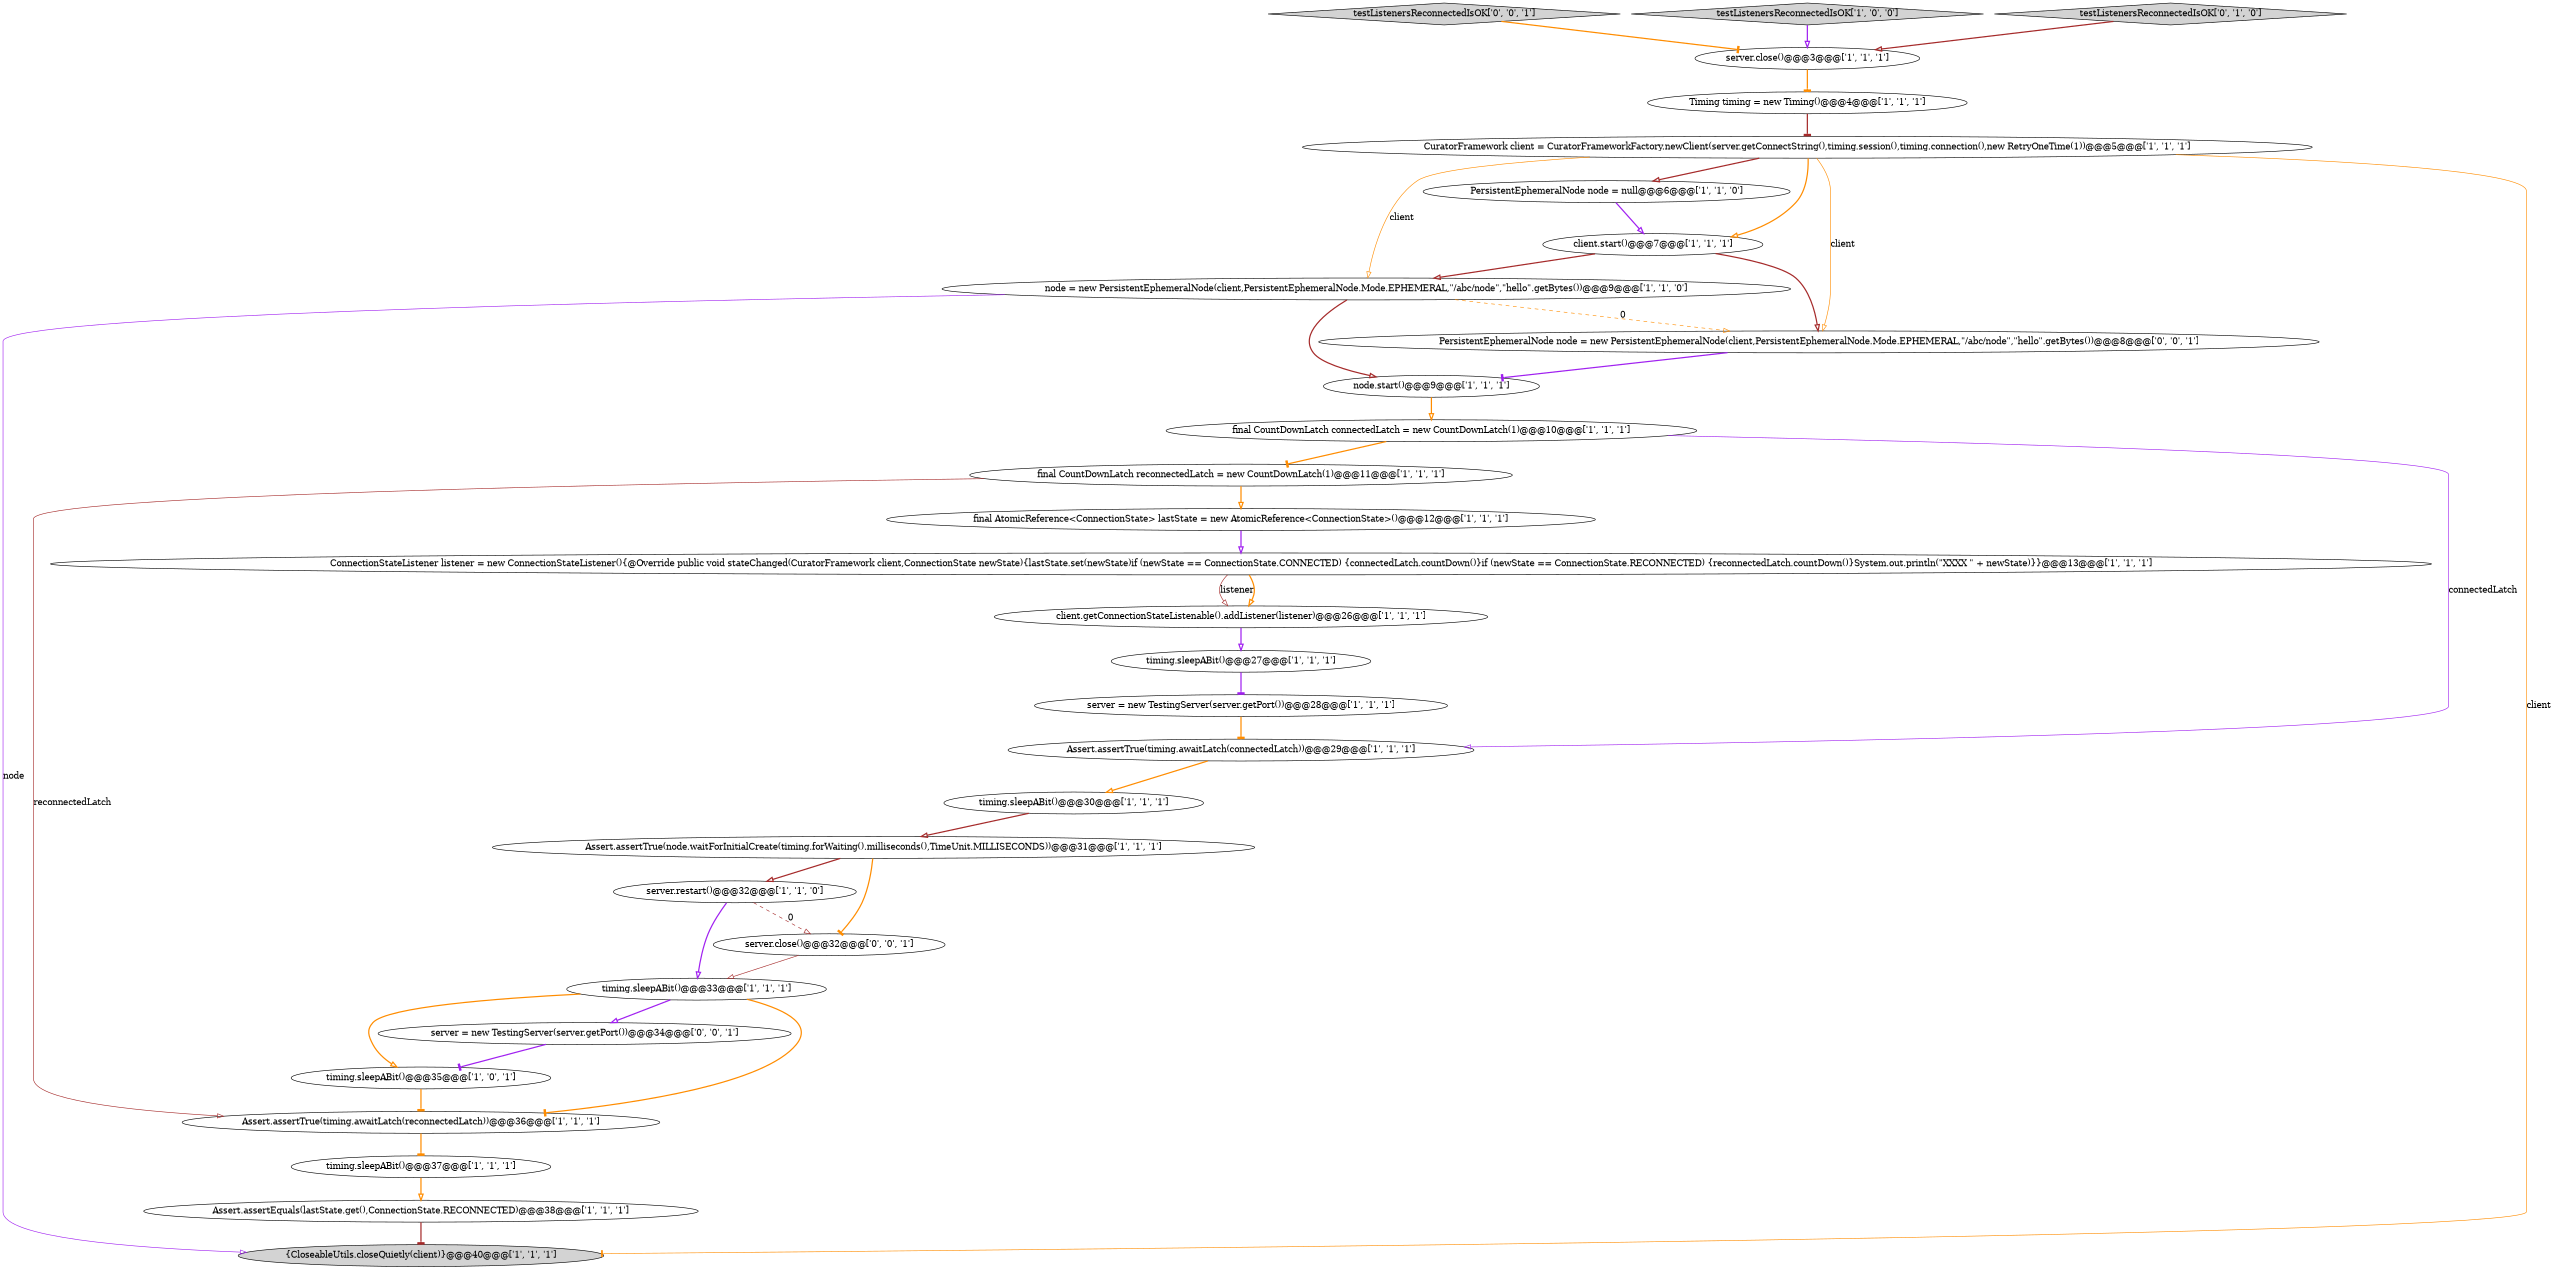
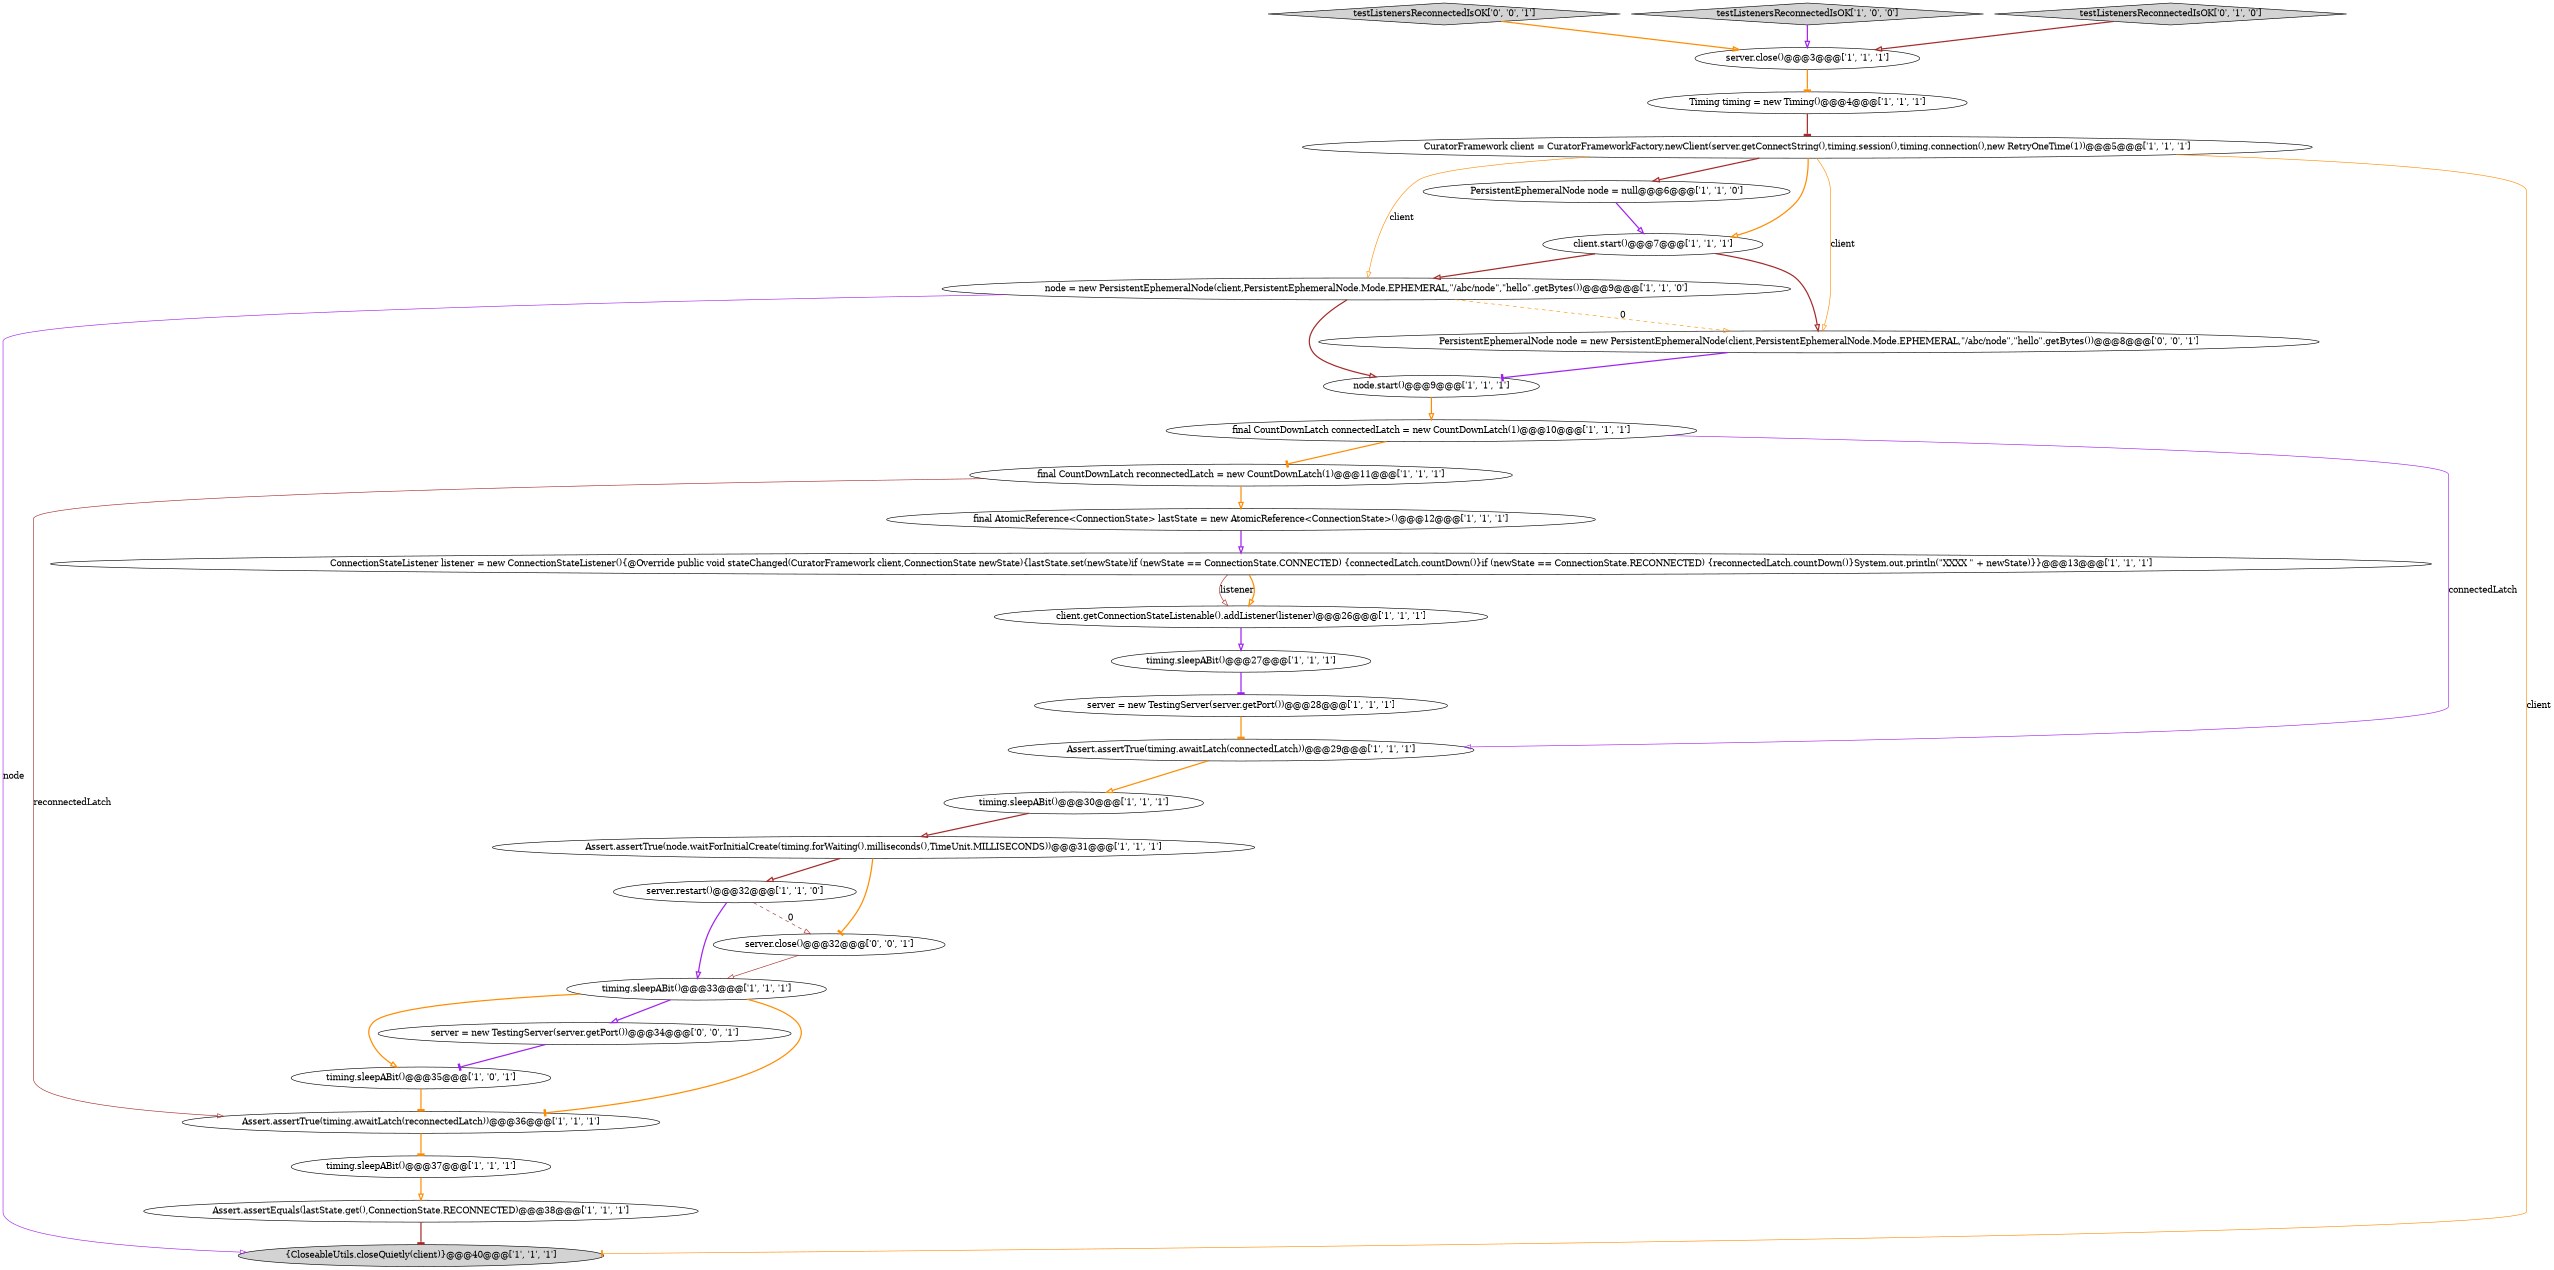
edge "testListenersReconnectedIsOK['0', '0', '1']" -> "server.close()@@@3@@@['1', '1', '1']": arrowhead tee -> onormal
